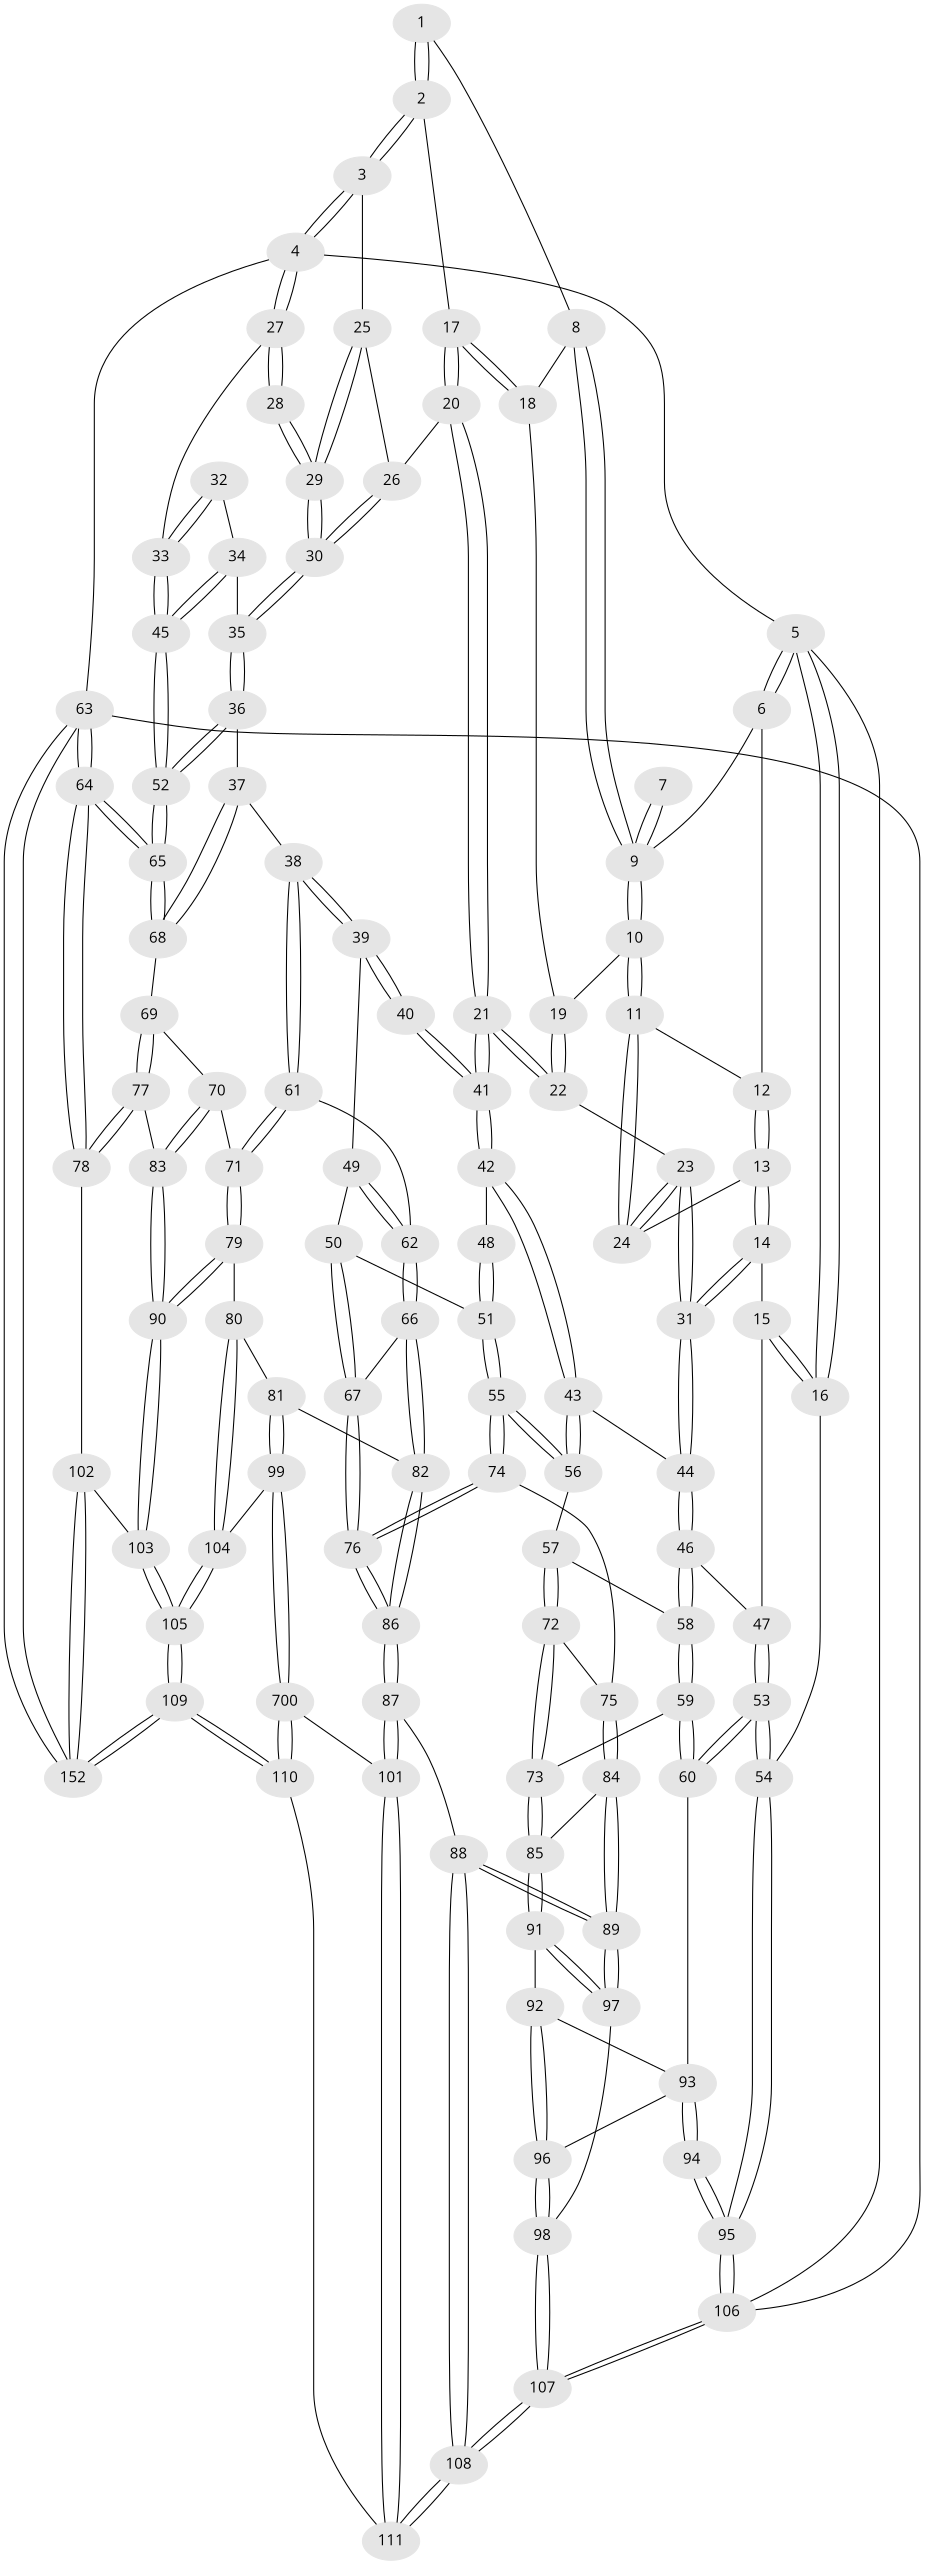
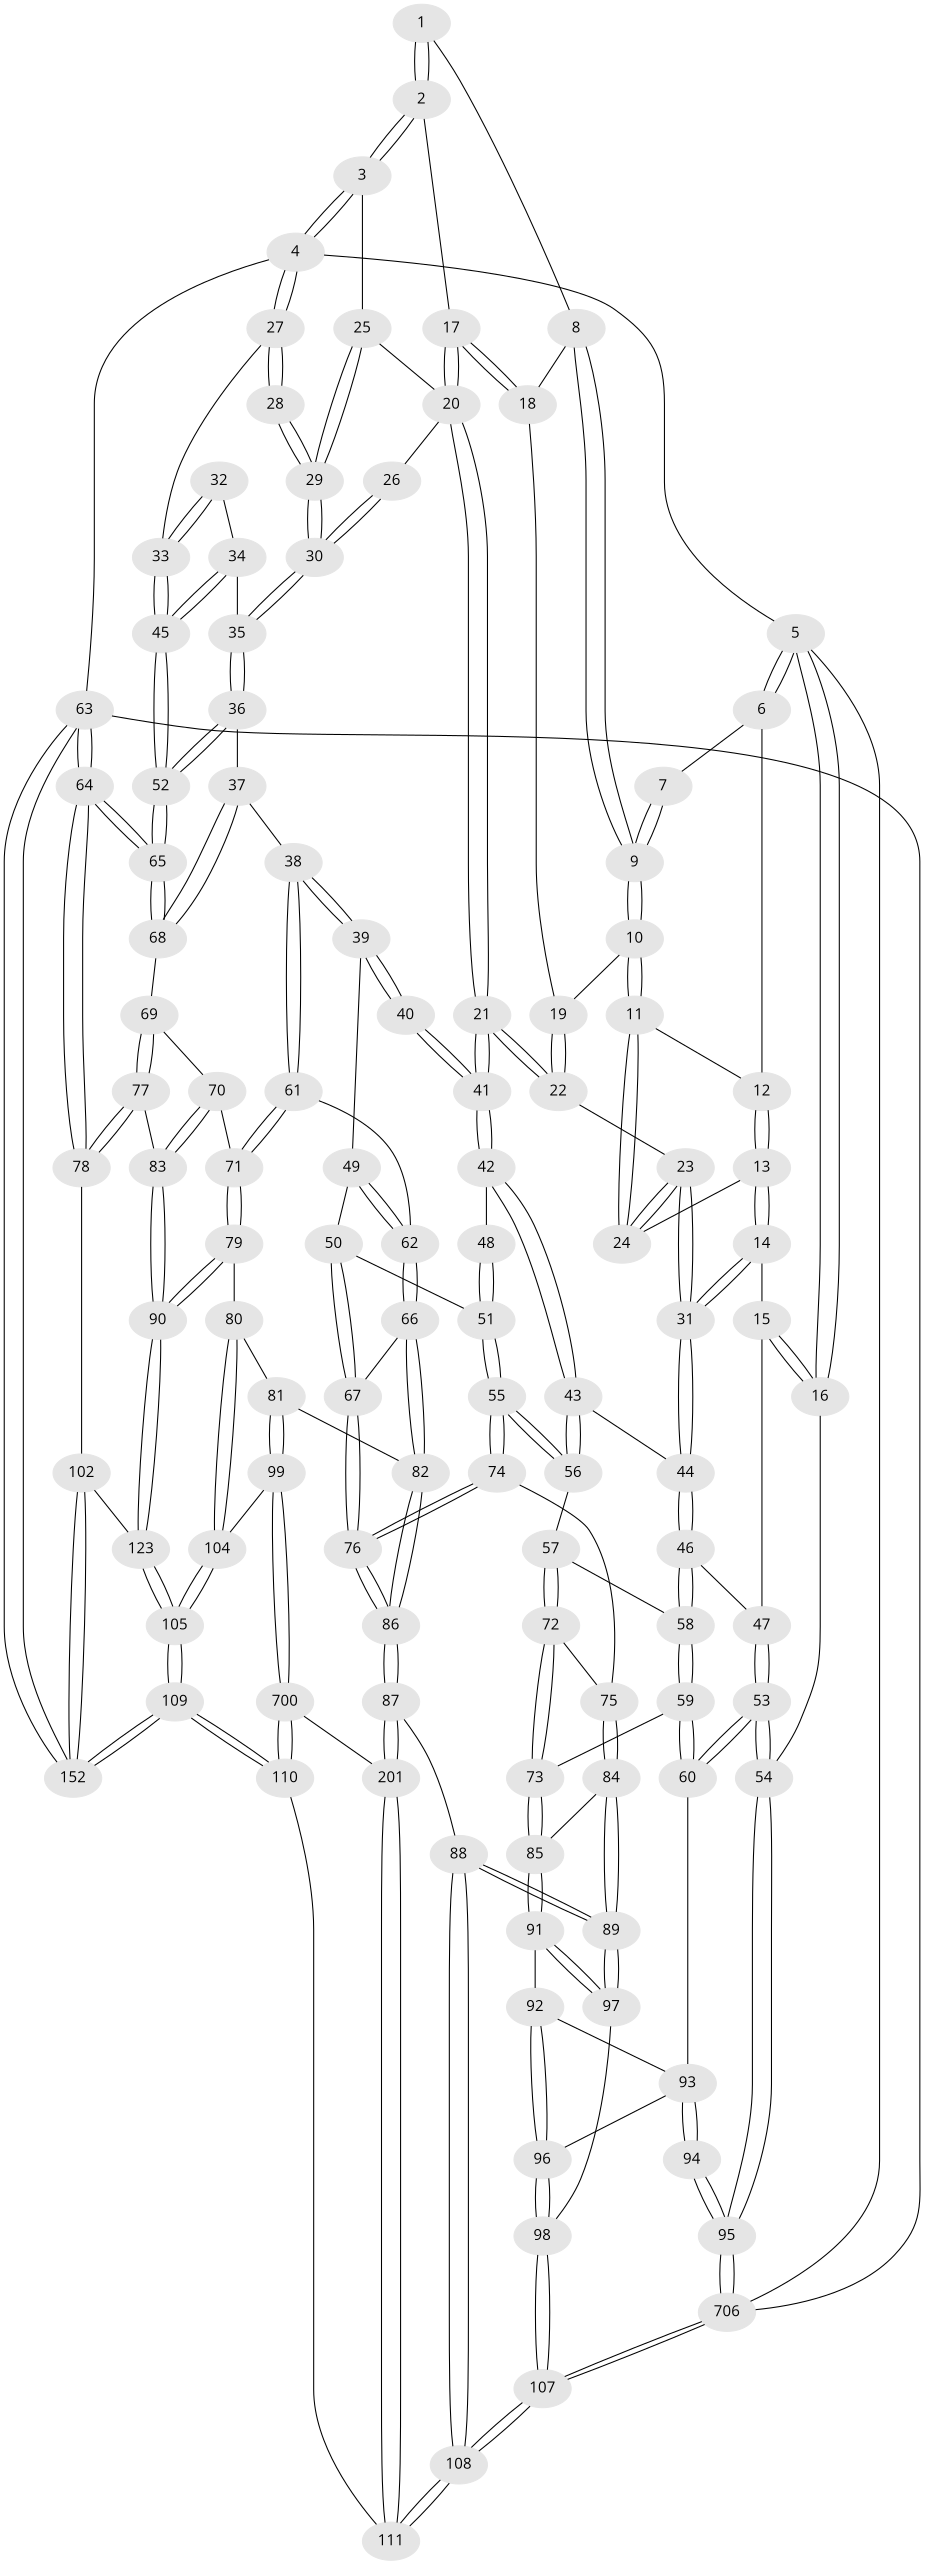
edge "25" -- "26": now "25" -- "20"
edge "6" -- "9": now "6" -- "7"
node "103": label "103" -> "123"
node "101": label "101" -> "201"
node "106": label "106" -> "706"
